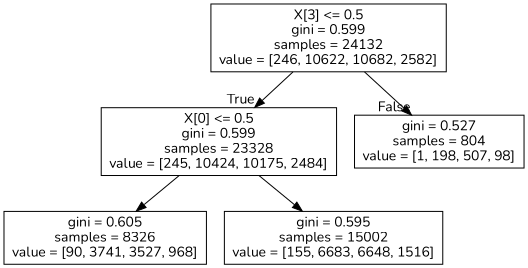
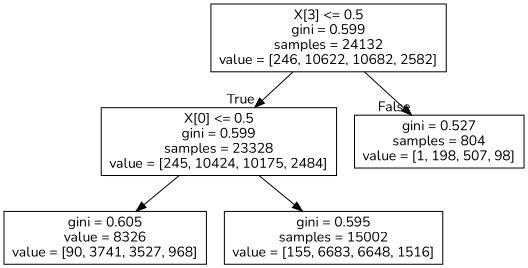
node "gini = 0.605 samples = 8326 value = [90, 3741, 3527, 968]": label "gini = 0.605 samples = 8326 value = [90, 3741, 3527, 968]" -> "gini = 0.605 value = 8326 value = [90, 3741, 3527, 968]"
